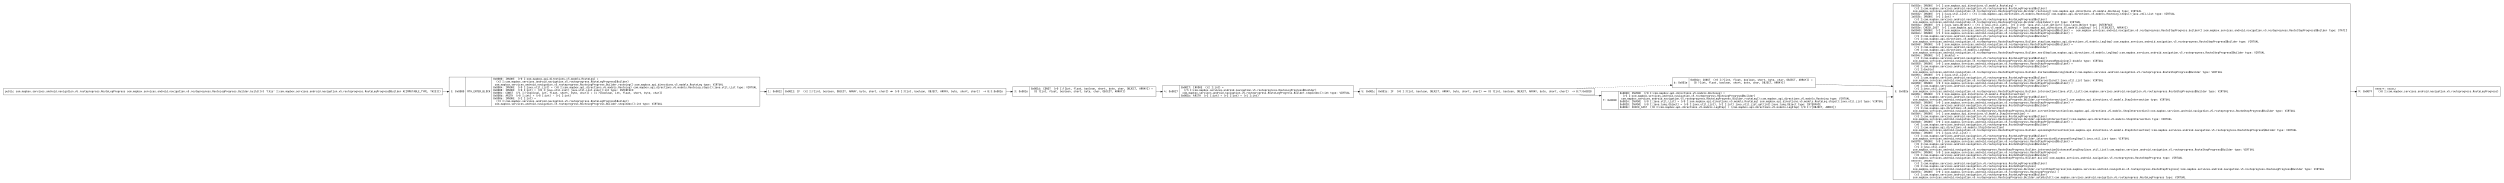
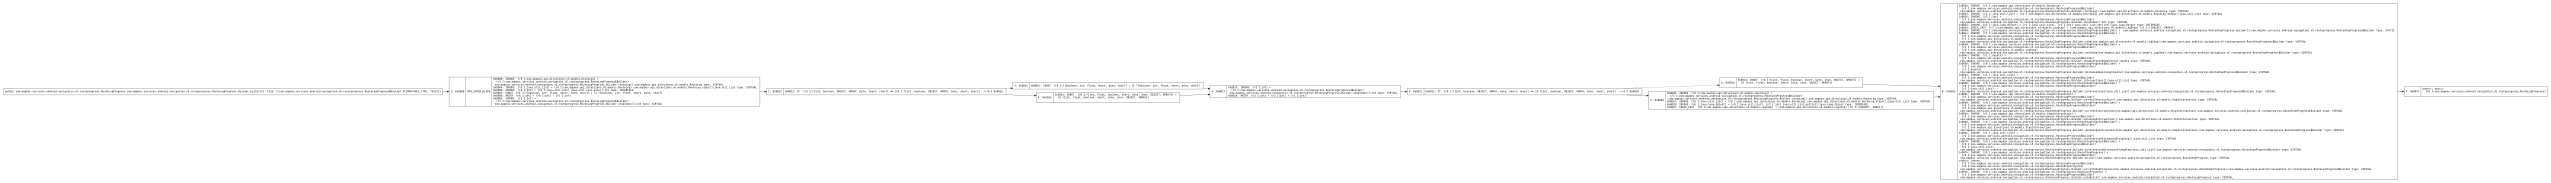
node "2: 0x0014": added
